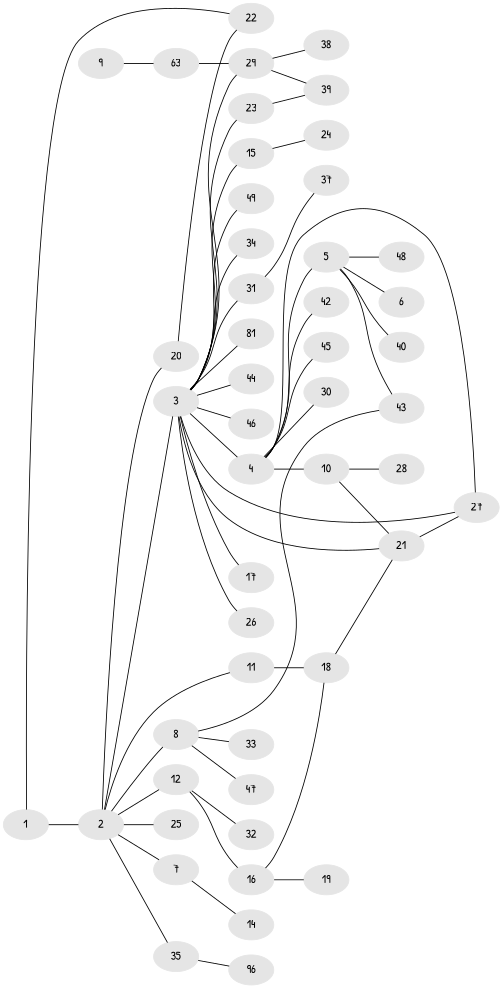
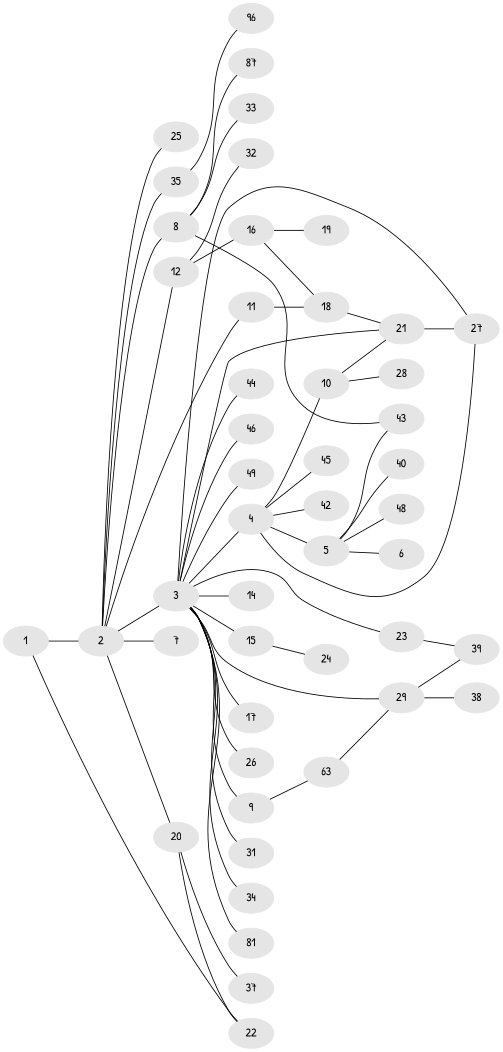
edge "37" -- "31": now "37" -- "20"
node "30": removed
edge "3" -- "9": added
node "47": label "47" -> "87"
edge "7" -- "14": now "3" -- "14"
